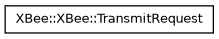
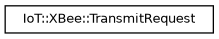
node "XBee::XBee::TransmitRequest": label "XBee::XBee::TransmitRequest" -> "IoT::XBee::TransmitRequest"
